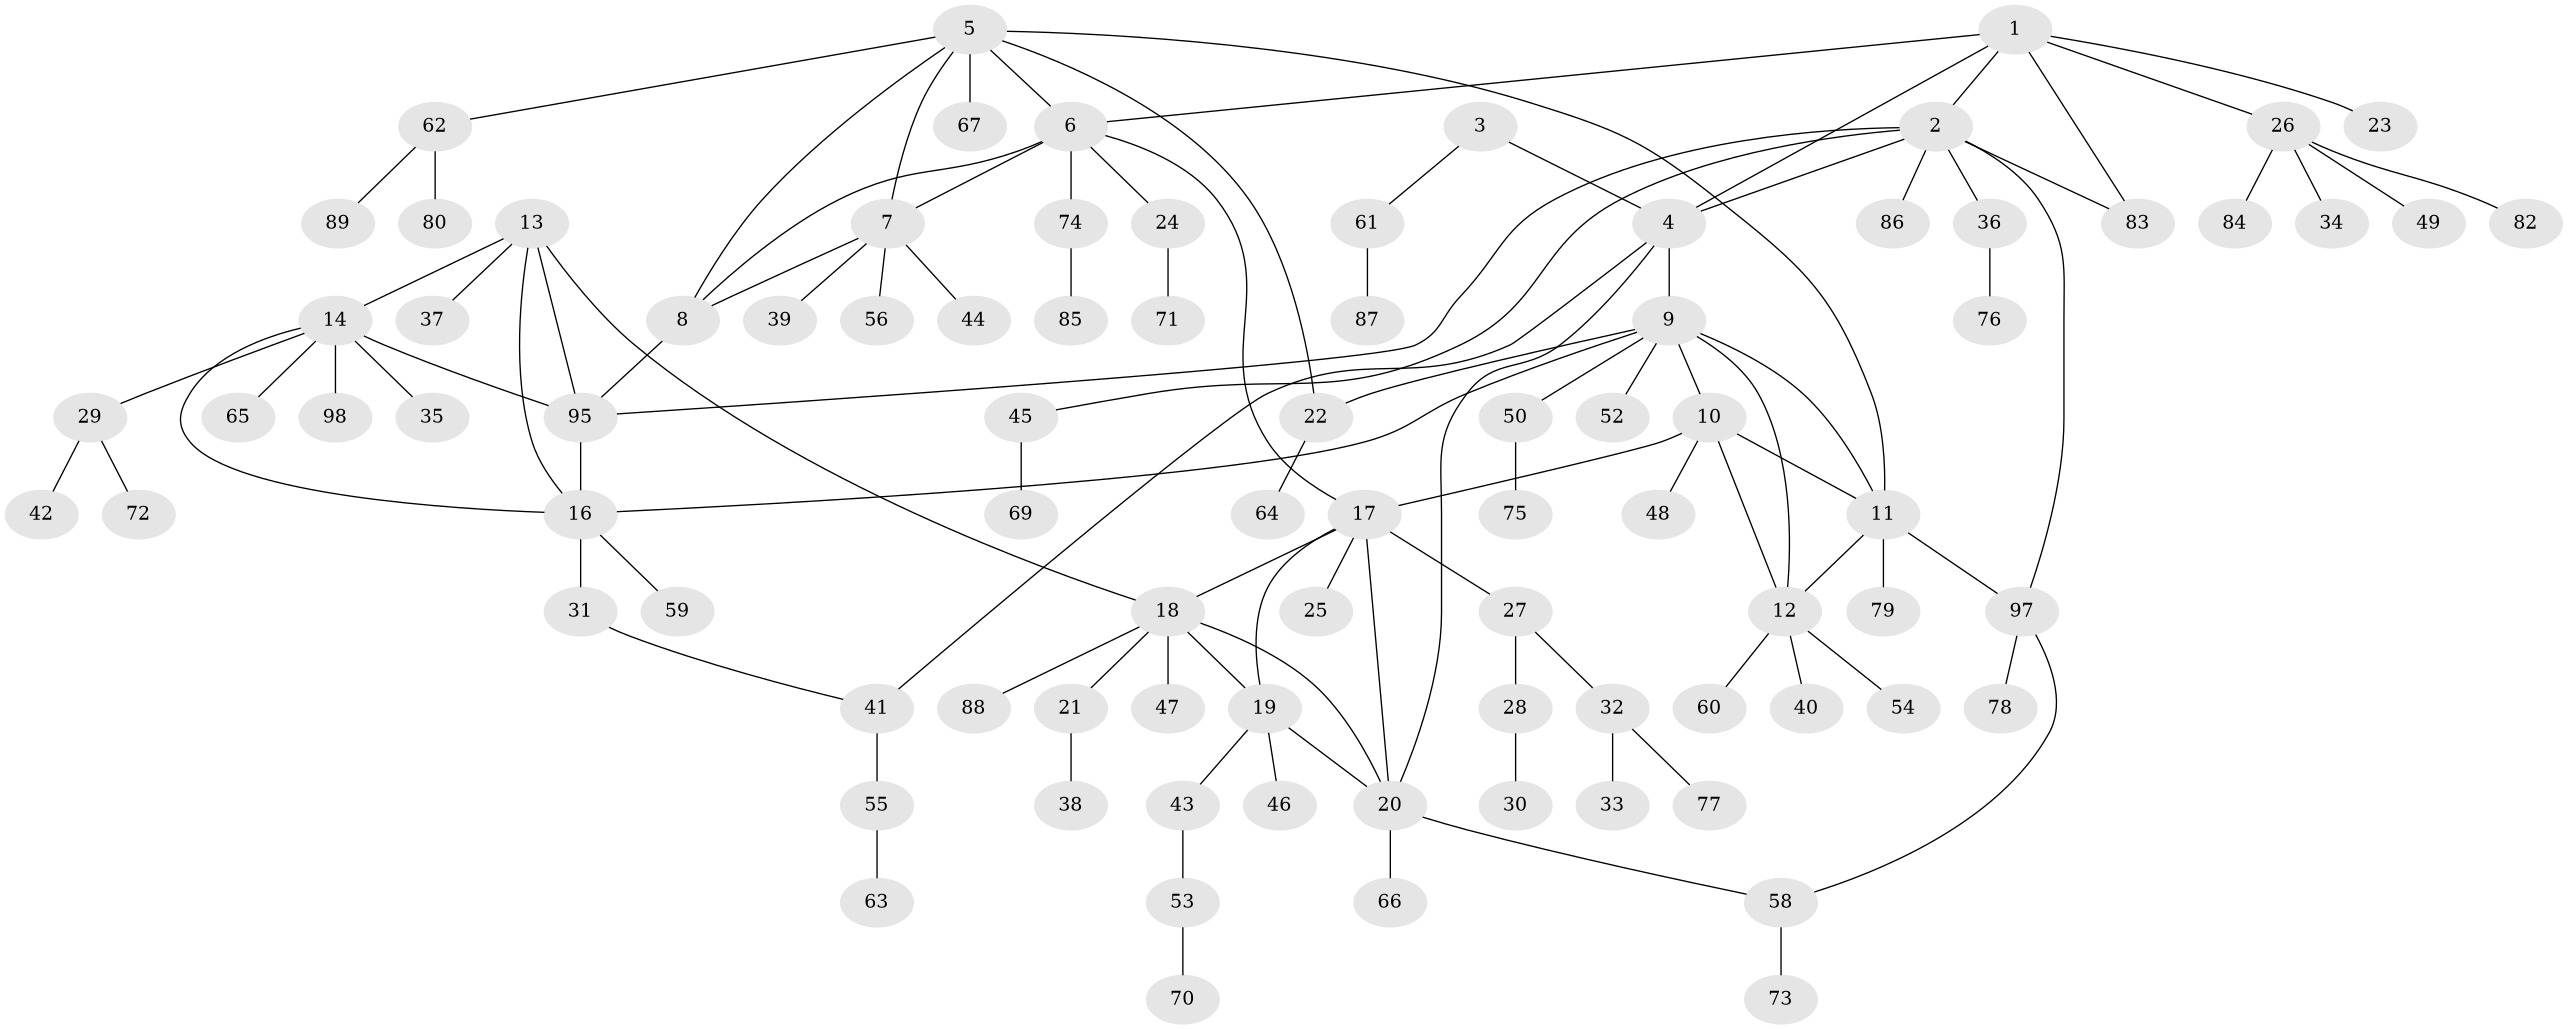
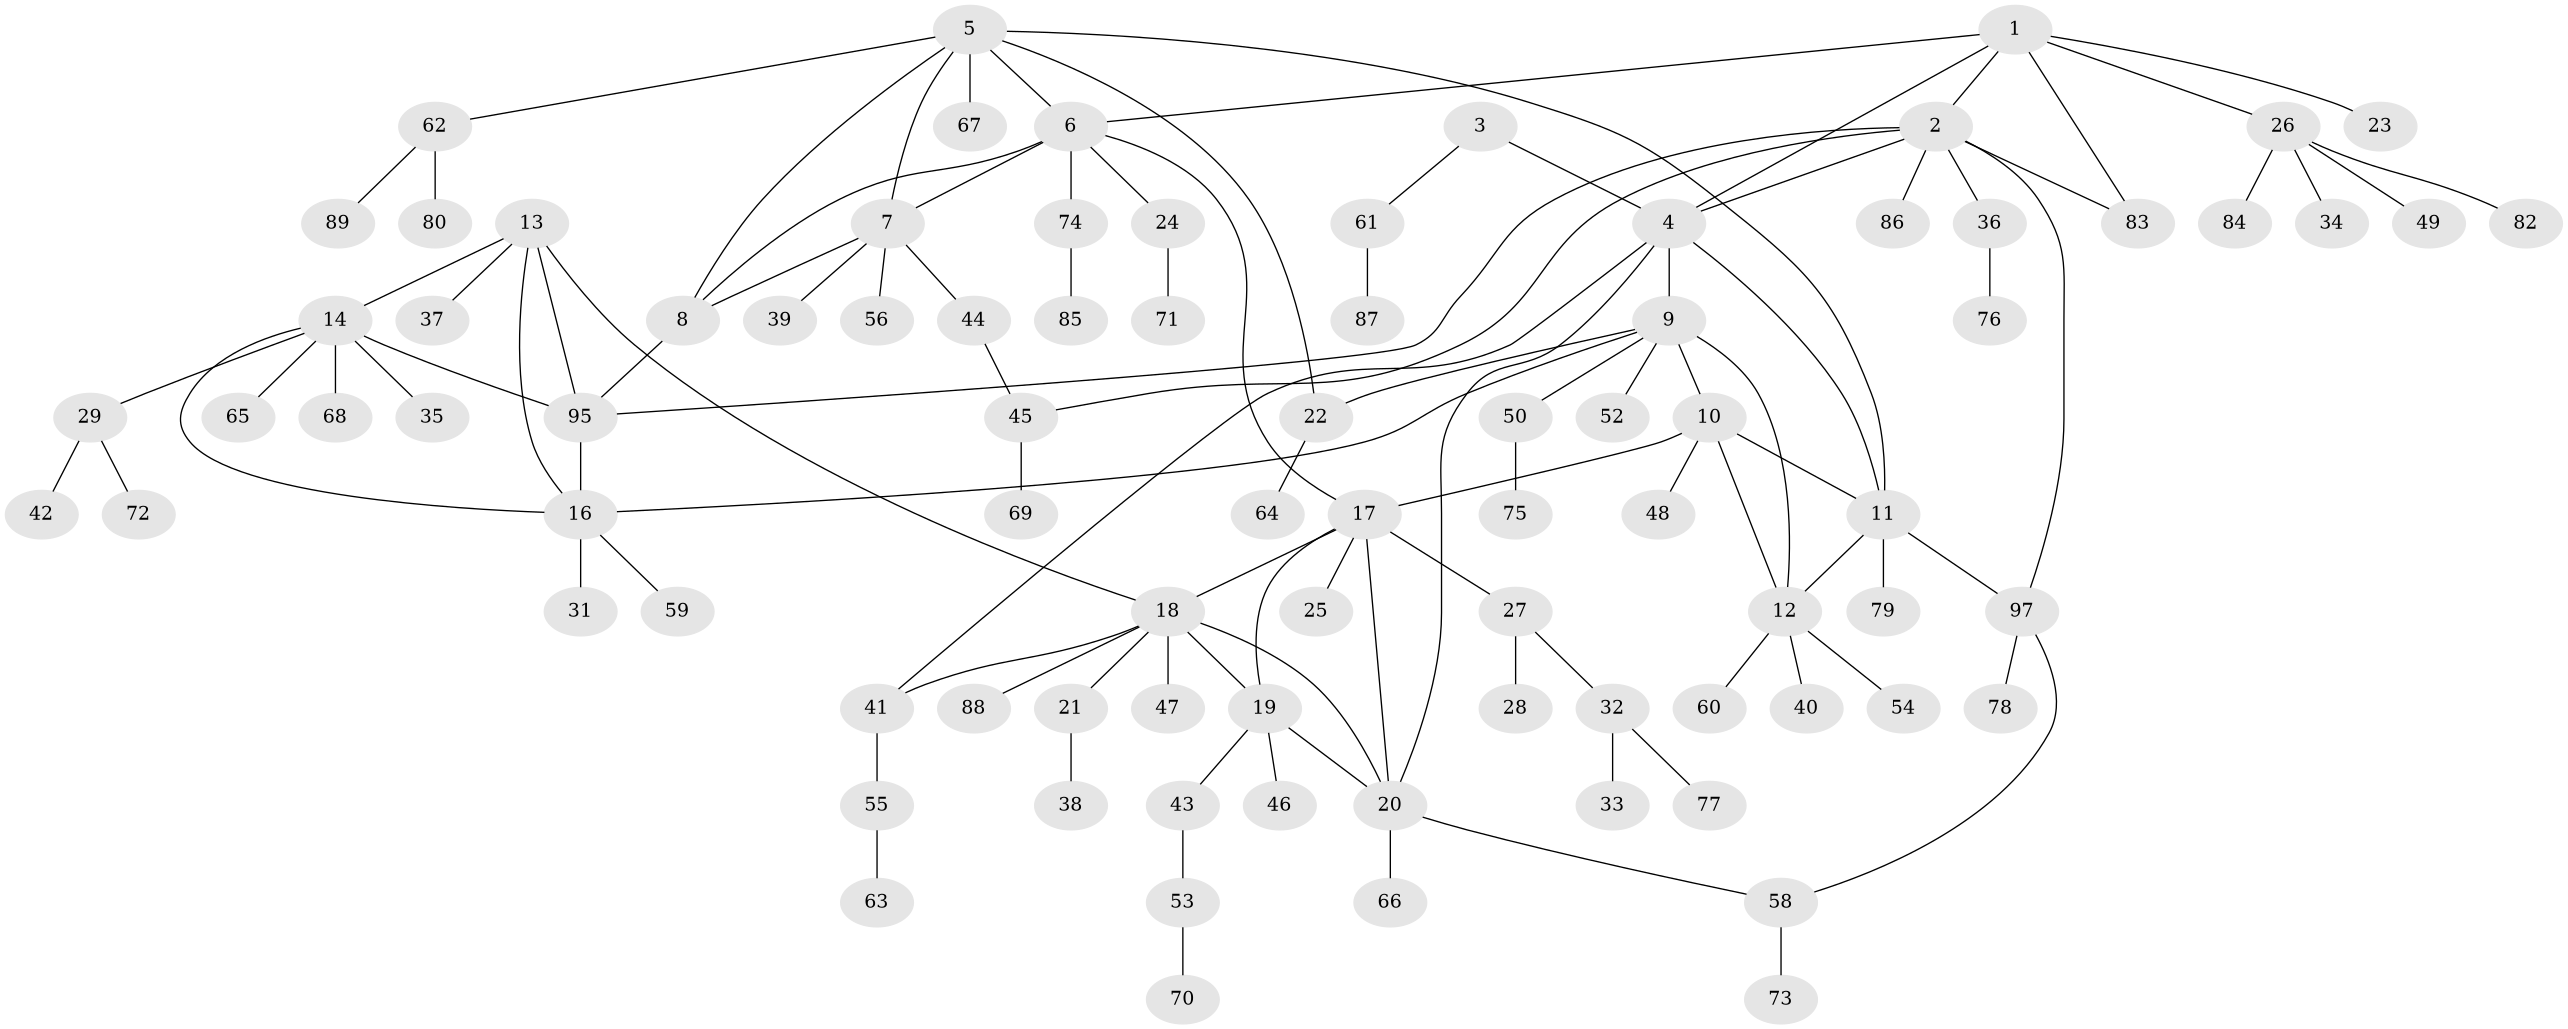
edge "44" -- "45": added
edge "9" -- "11": now "4" -- "11"
node "98": label "98" -> "68"
edge "31" -- "41": now "18" -- "41"
node "30": removed
